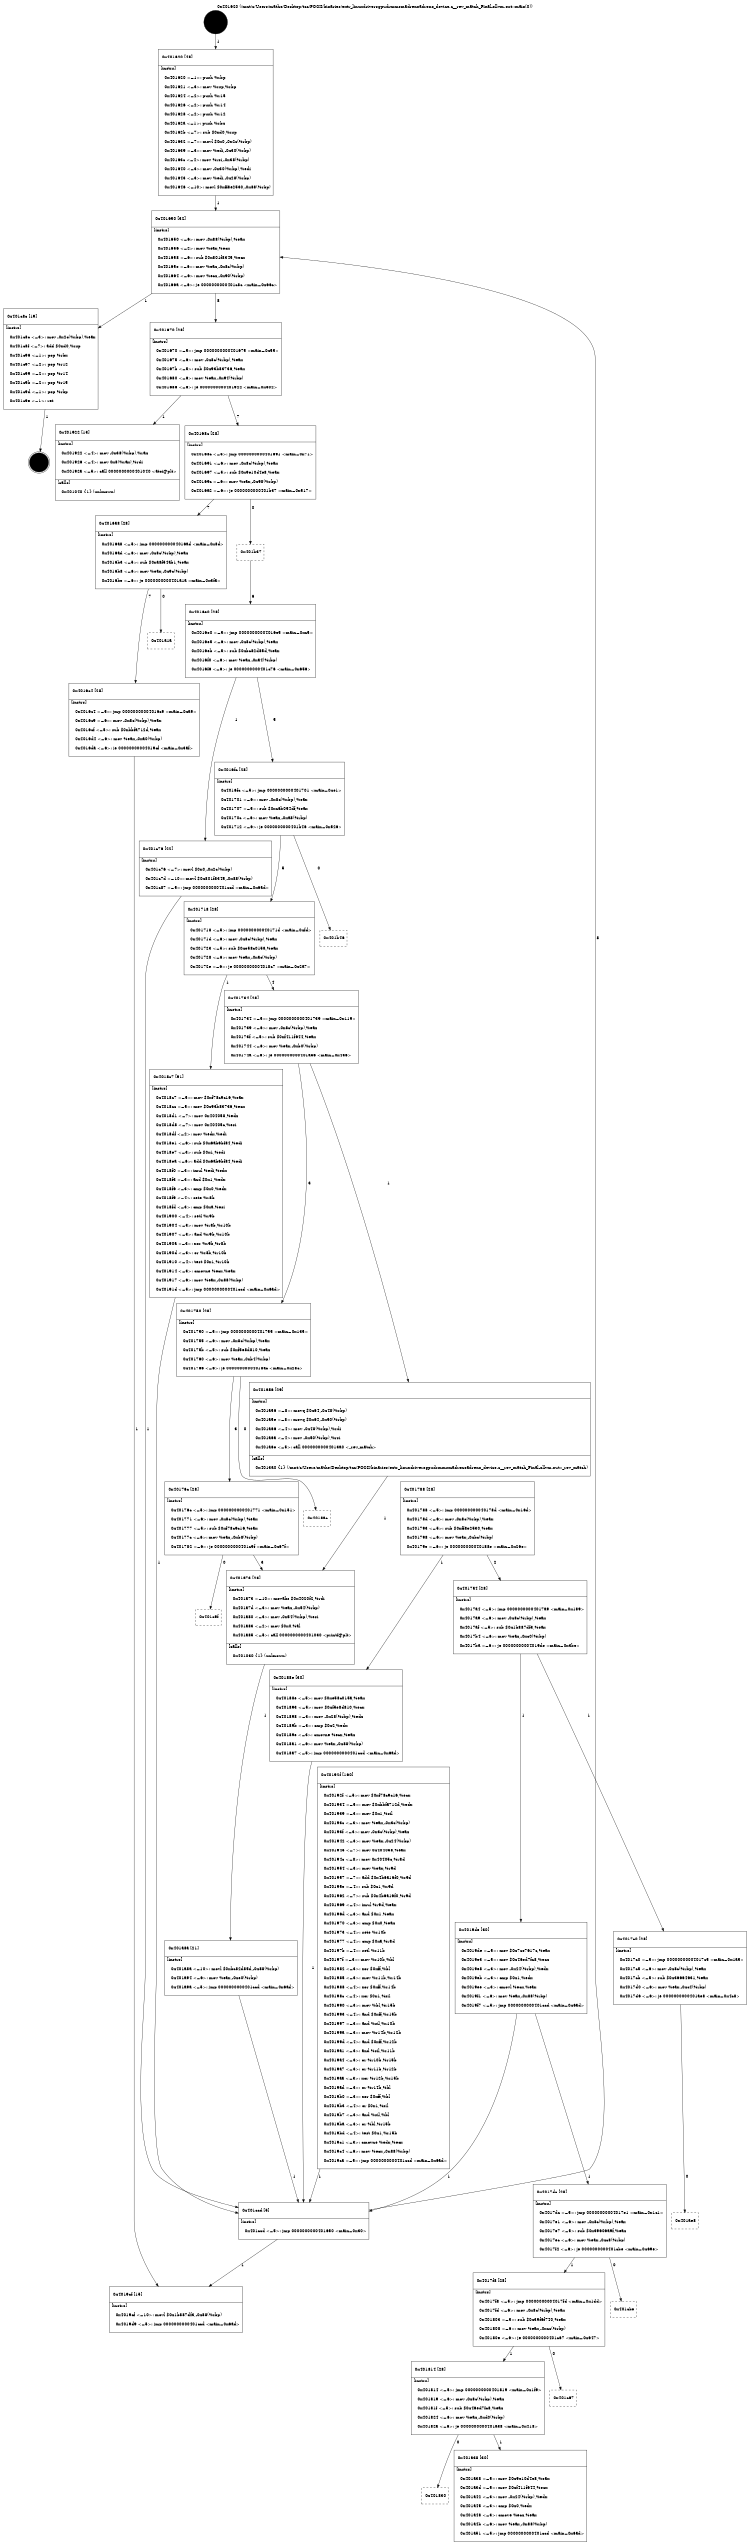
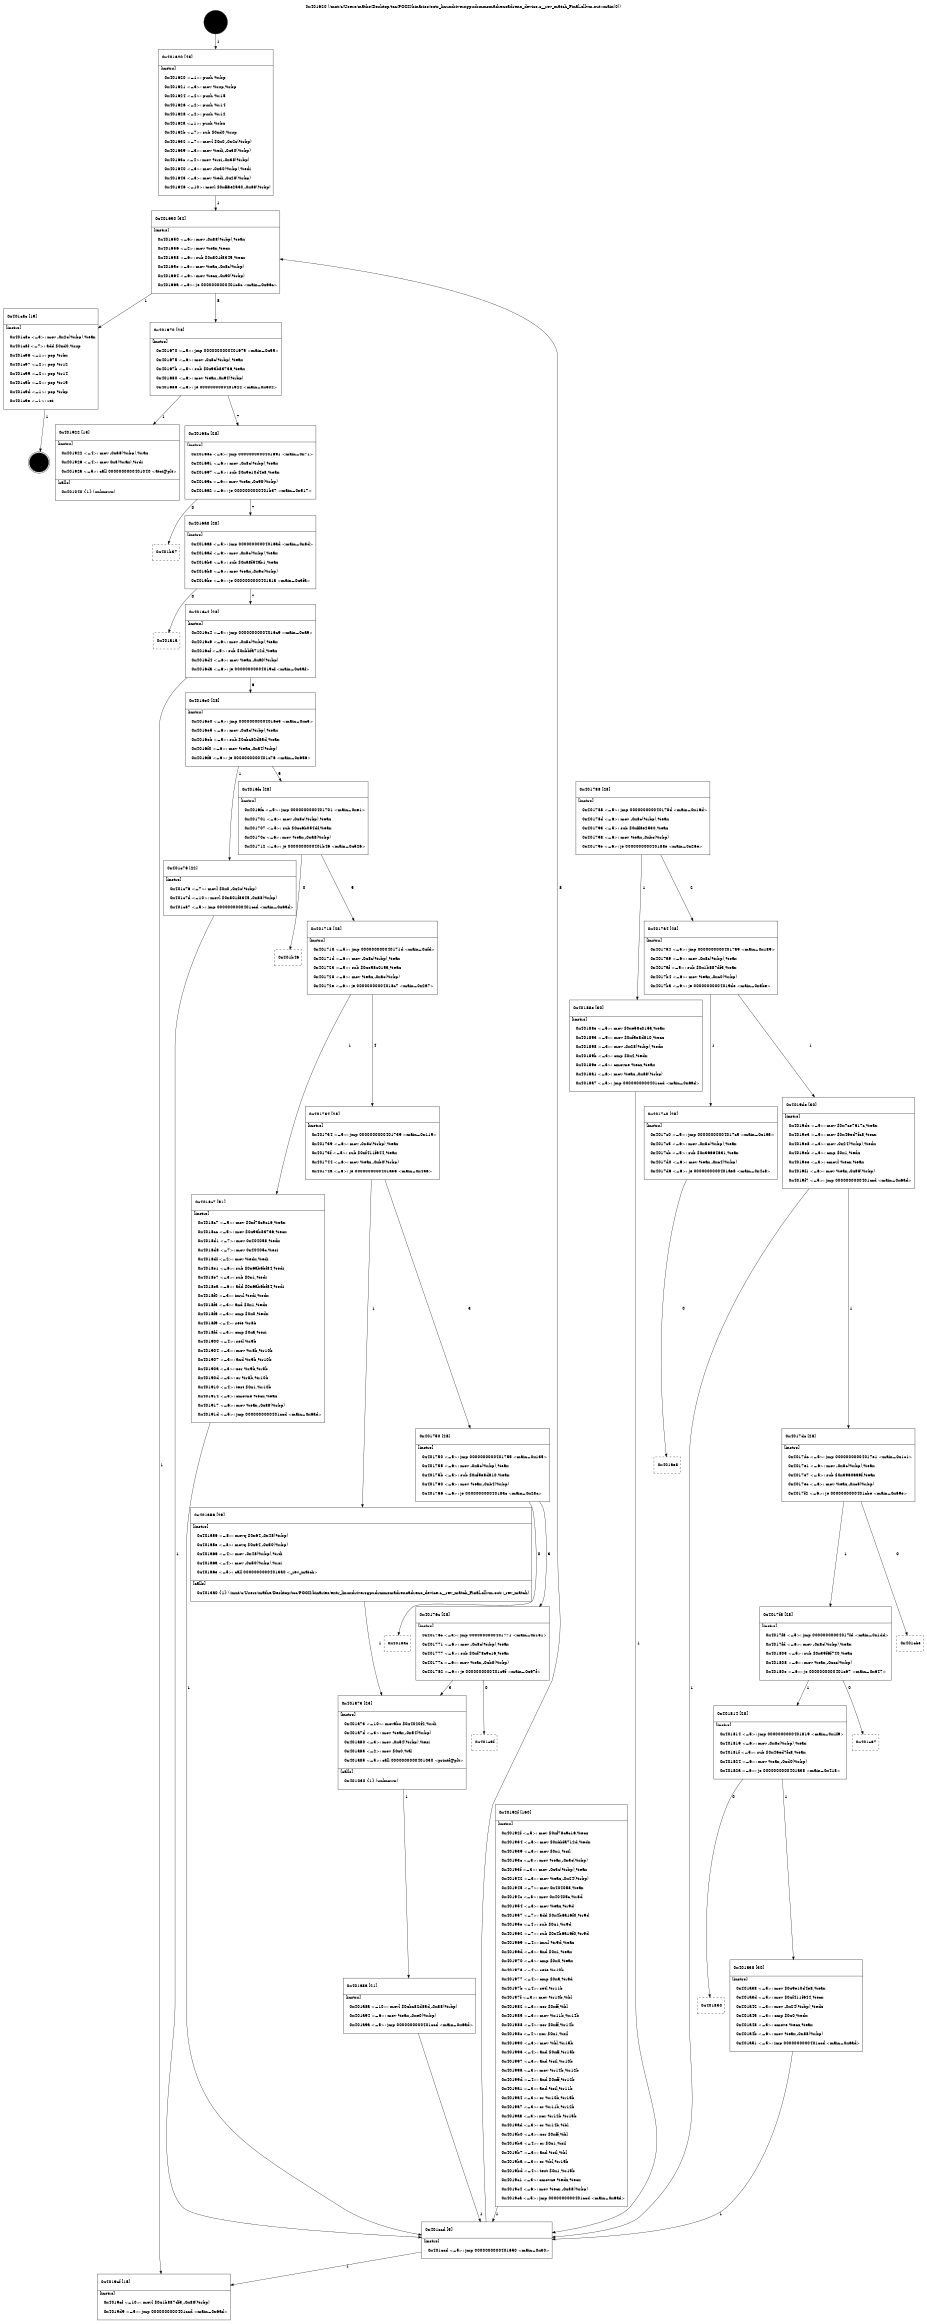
edge "0x401b37" -> "0x4016e0 [28]": now "0x4016c4 [28]" -> "0x4016e0 [28]"
edge "0x401a38 [30]" -> "0x401ccd [5]": added, label "1"
